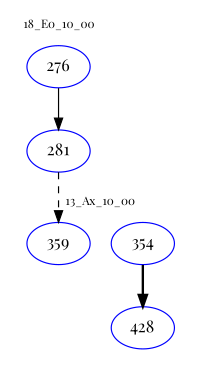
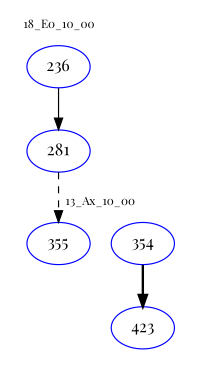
node "276": label "276" -> "236"
node "359": label "359" -> "355"
node "428": label "428" -> "423"
